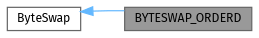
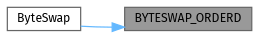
edge "BYTESWAP_ORDERD" -> "ByteSwap": reversed
